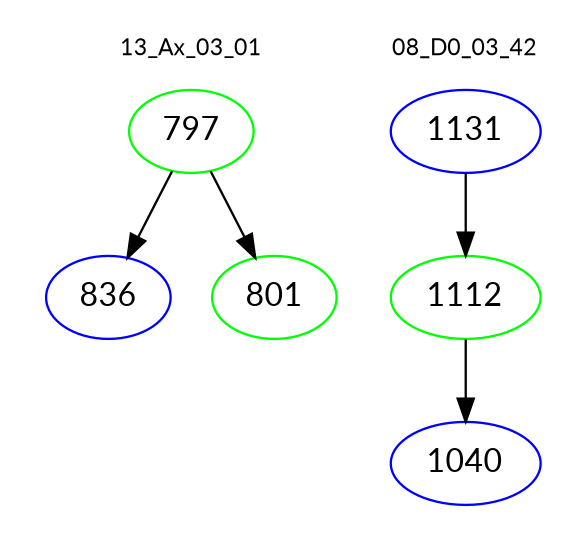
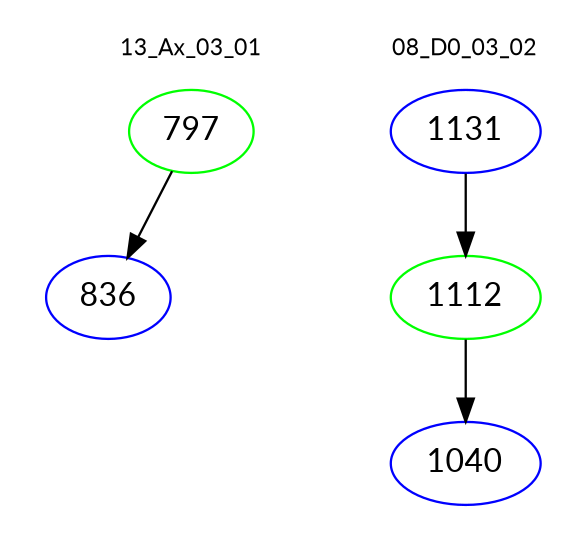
cluster "08_D0_03_42": label "08_D0_03_42" -> "08_D0_03_02"
node "801": removed
